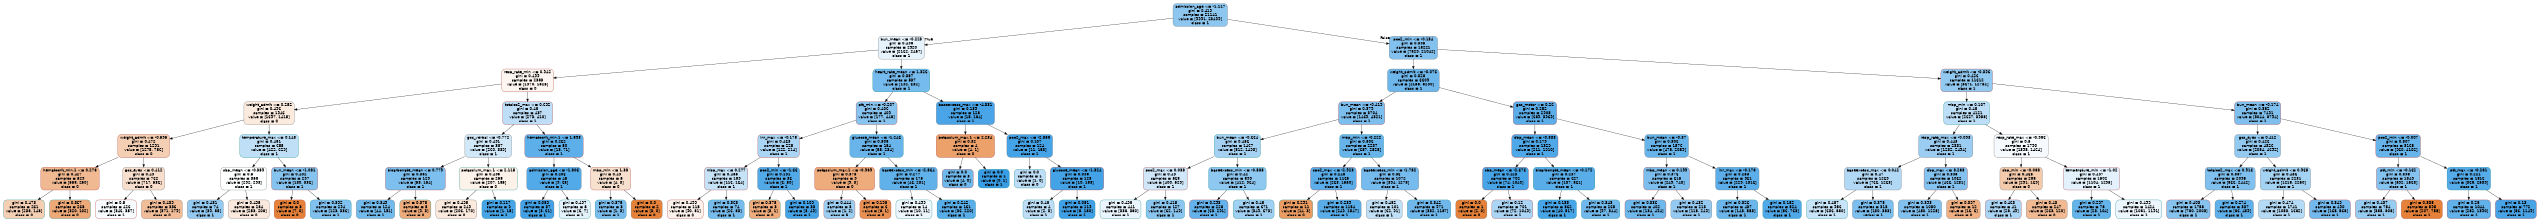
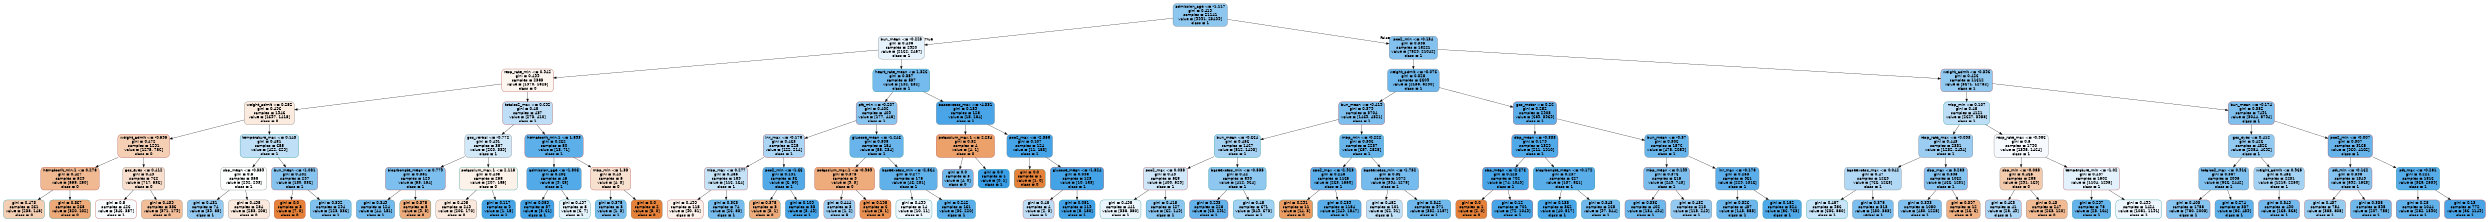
node "gini = 0.0 samples = 1 value = [1, 0] class = 0": fillcolor #bddef6 -> #e58139
node "gini = 0.48 samples = 4 value = [2, 3] class = 1": color teal -> brown
node "gini = 0.12 samples = 701 value = [72, 1049] class = 1": fillcolor #aad5f4 -> #47a4e7
node "gini = 0.474 samples = 1741 value = [1053, 1682] class = 1": removed
node "gini = 0.338 samples = 595 value = [207, 755] class = 1": fillcolor #e58139 -> #6fb8ec
